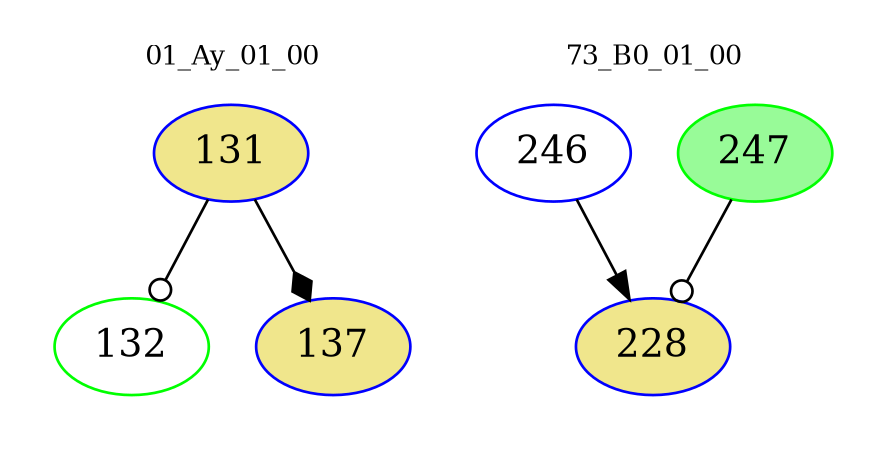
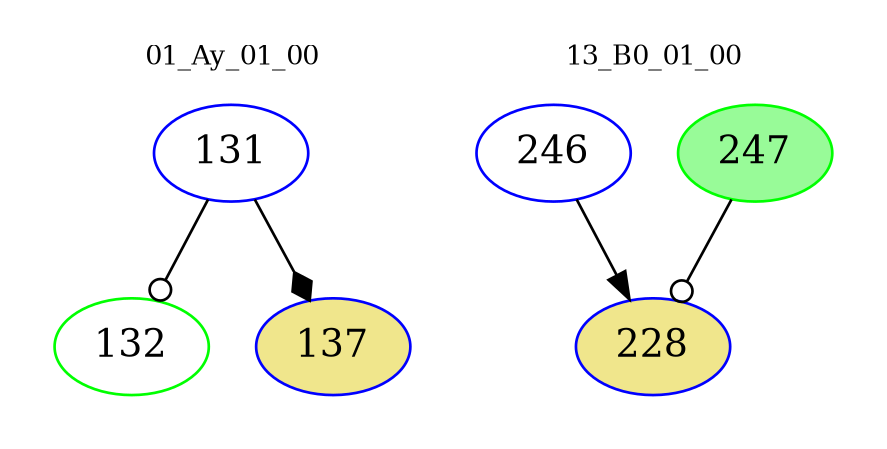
cluster "73_B0_01_00": label "73_B0_01_00" -> "13_B0_01_00"
node "131": fillcolor khaki -> white
